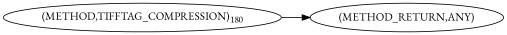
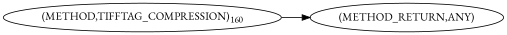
node "(METHOD,TIFFTAG_COMPRESSION)": text "180" -> "160"
